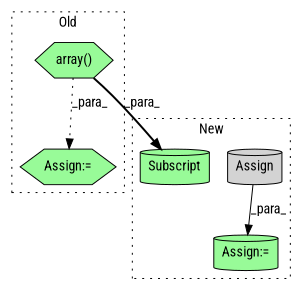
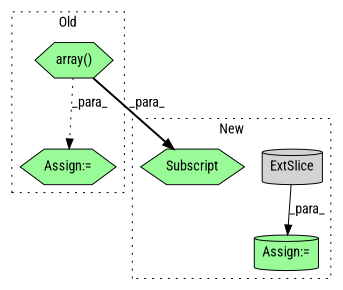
node "Subscript": shape cylinder -> hexagon
node "Assign": label "Assign" -> "ExtSlice"
